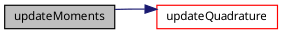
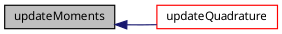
edge "updateMoments" -> "updateQuadrature": reversed
